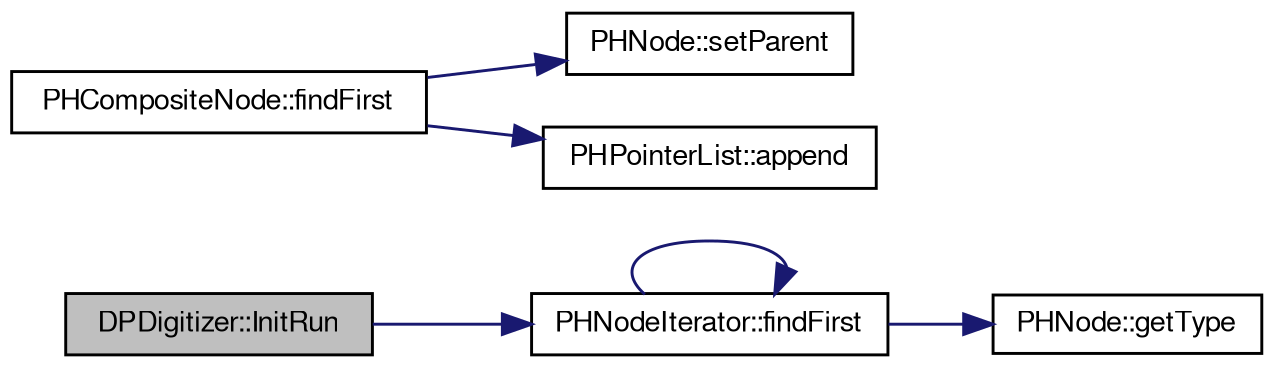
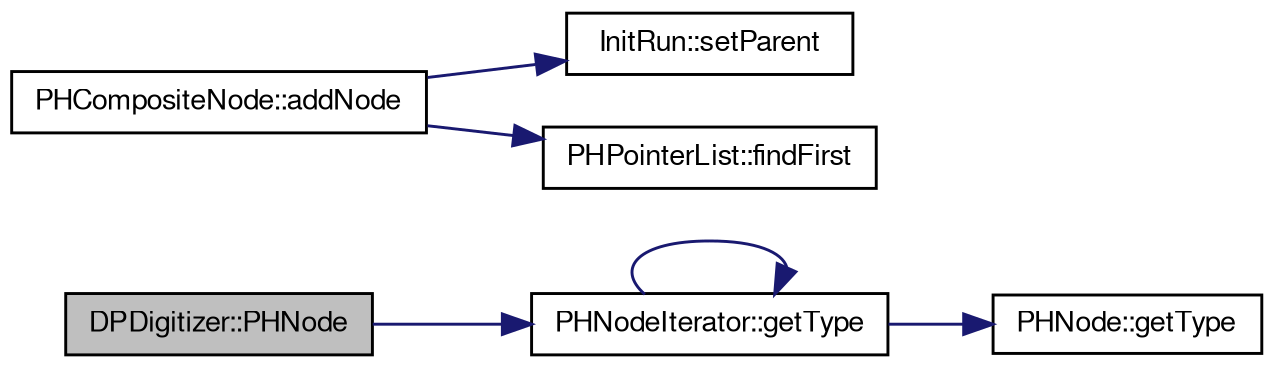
node "PHNode::setParent": label "PHNode::setParent" -> "InitRun::setParent"
node "PHCompositeNode::findFirst": label "PHCompositeNode::findFirst" -> "PHCompositeNode::addNode"
node "PHPointerList::append": label "PHPointerList::append" -> "PHPointerList::findFirst"
node "DPDigitizer::InitRun": label "DPDigitizer::InitRun" -> "DPDigitizer::PHNode"
node "PHNodeIterator::findFirst": label "PHNodeIterator::findFirst" -> "PHNodeIterator::getType"
